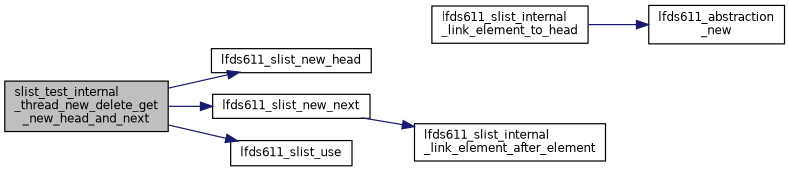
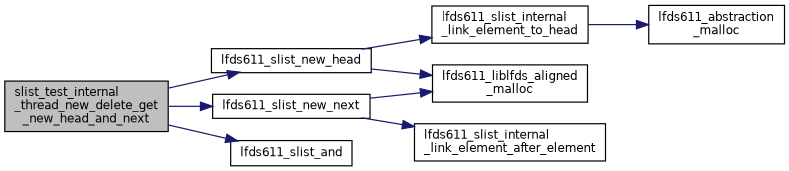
node "lfds611_abstraction _new": label "lfds611_abstraction _new" -> "lfds611_abstraction _malloc"
edge "lfds611_slist_new_head" -> "lfds611_slist_internal _link_element_to_head": added
node "lfds611_liblfds_aligned _malloc": added
node "lfds611_slist_use": label "lfds611_slist_use" -> "lfds611_slist_and"
